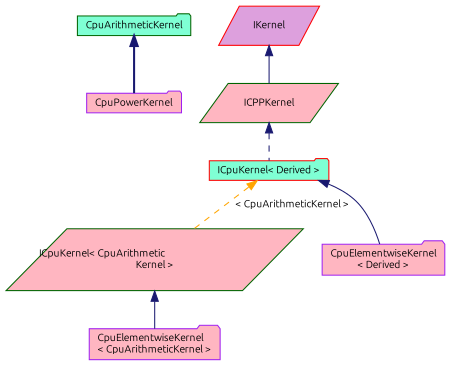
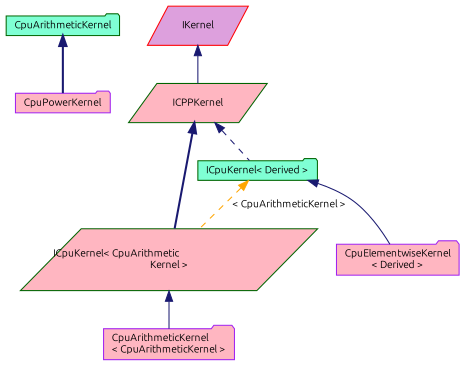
node "ICpuKernel< Derived >": color red -> darkgreen
edge "ICpuKernel< CpuArithmetic Kernel >" -> "ICPPKernel": added
node "CpuElementwiseKernel < CpuArithmeticKernel >": label "CpuElementwiseKernel < CpuArithmeticKernel >" -> "CpuArithmeticKernel < CpuArithmeticKernel >"
